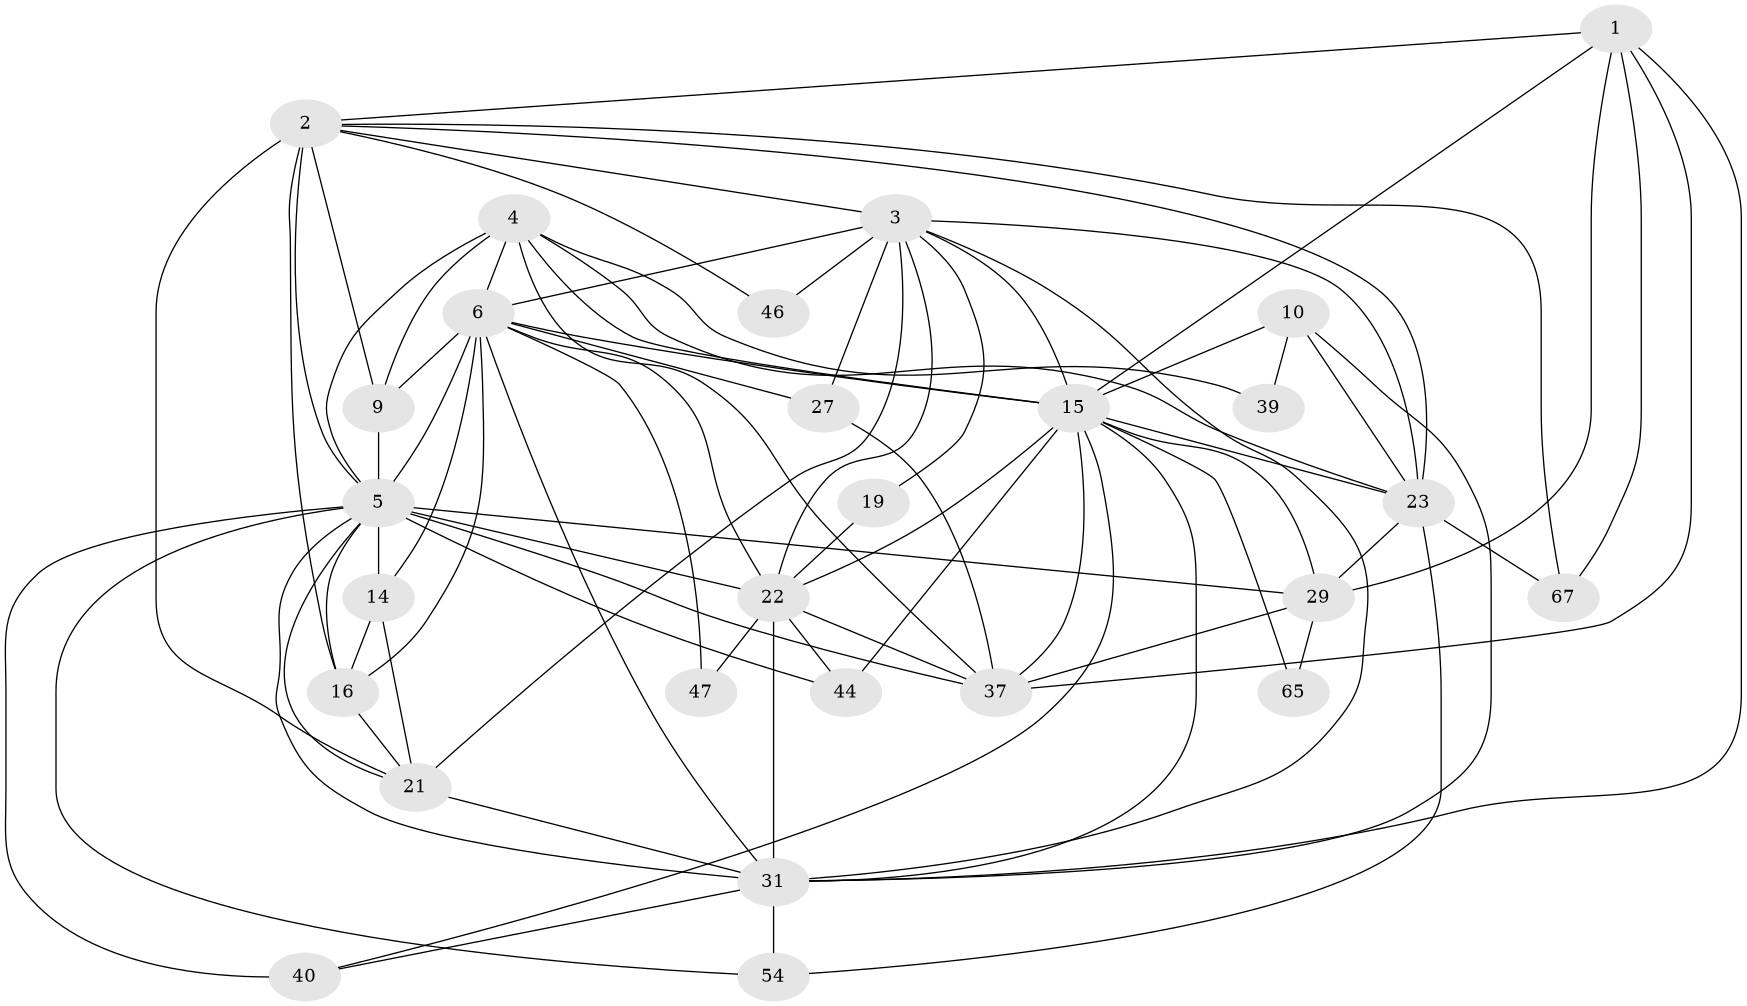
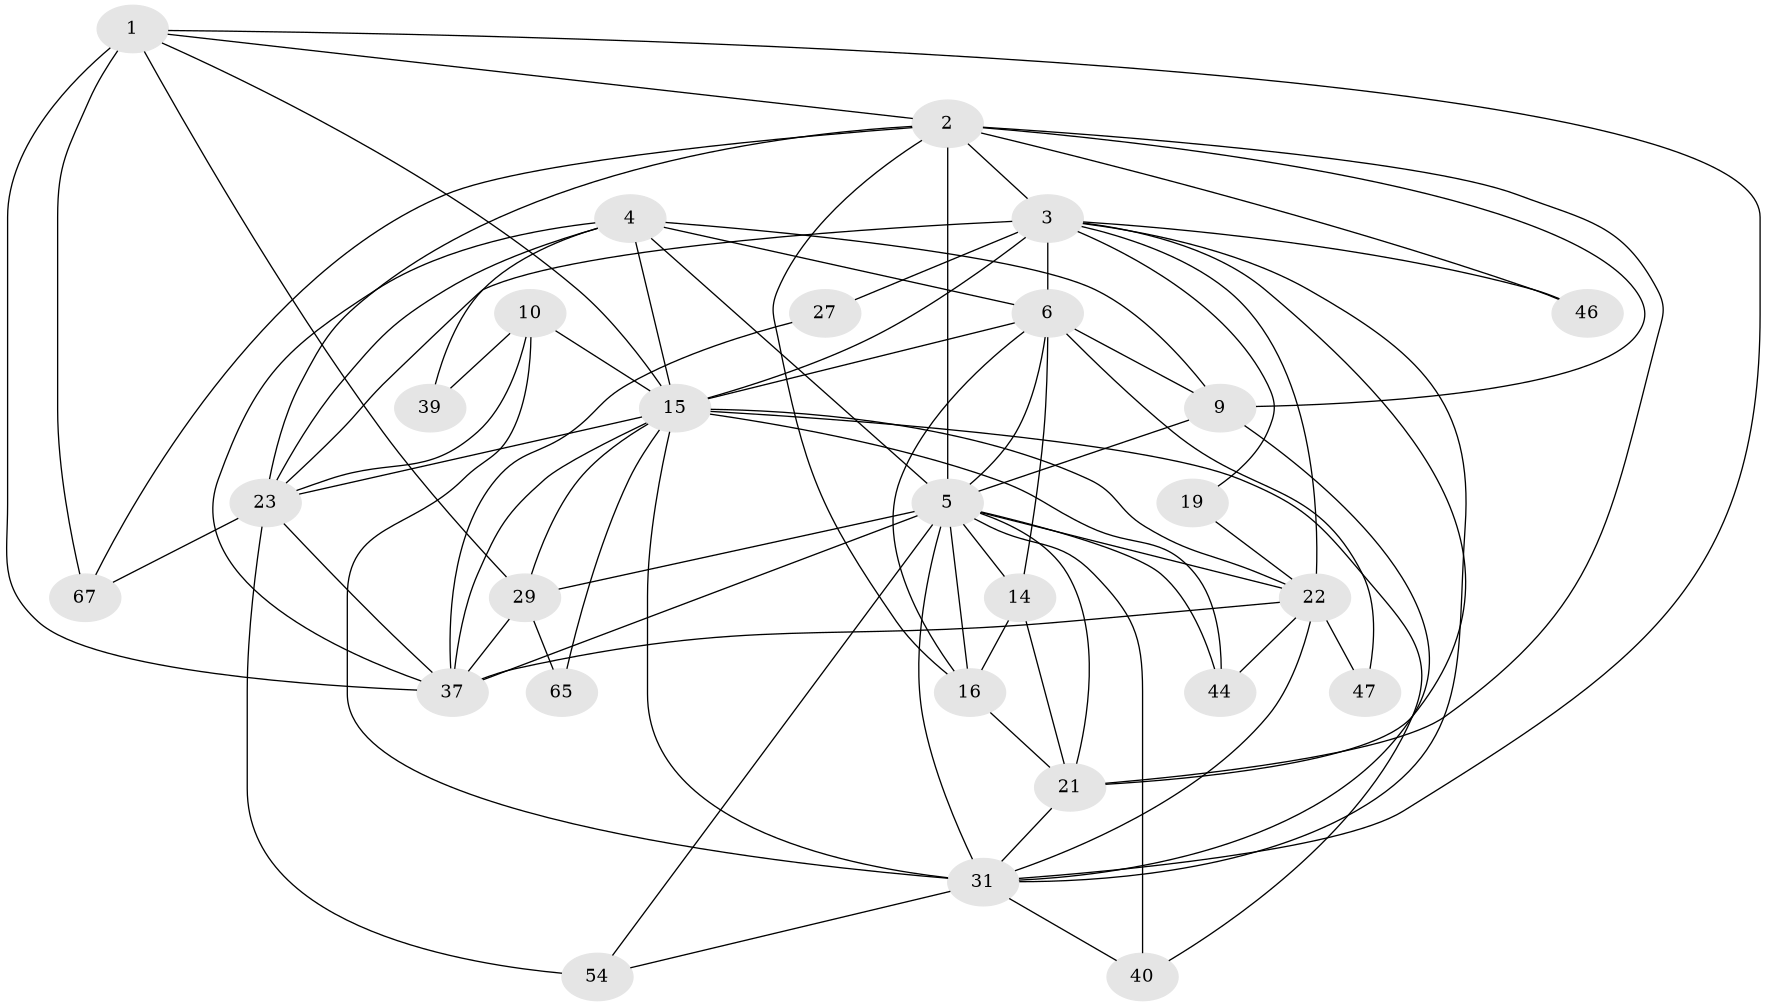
edge "6" -- "27": removed
edge "6" -- "22": removed
edge "23" -- "29": now "23" -- "37"
edge "6" -- "31": now "9" -- "31"
